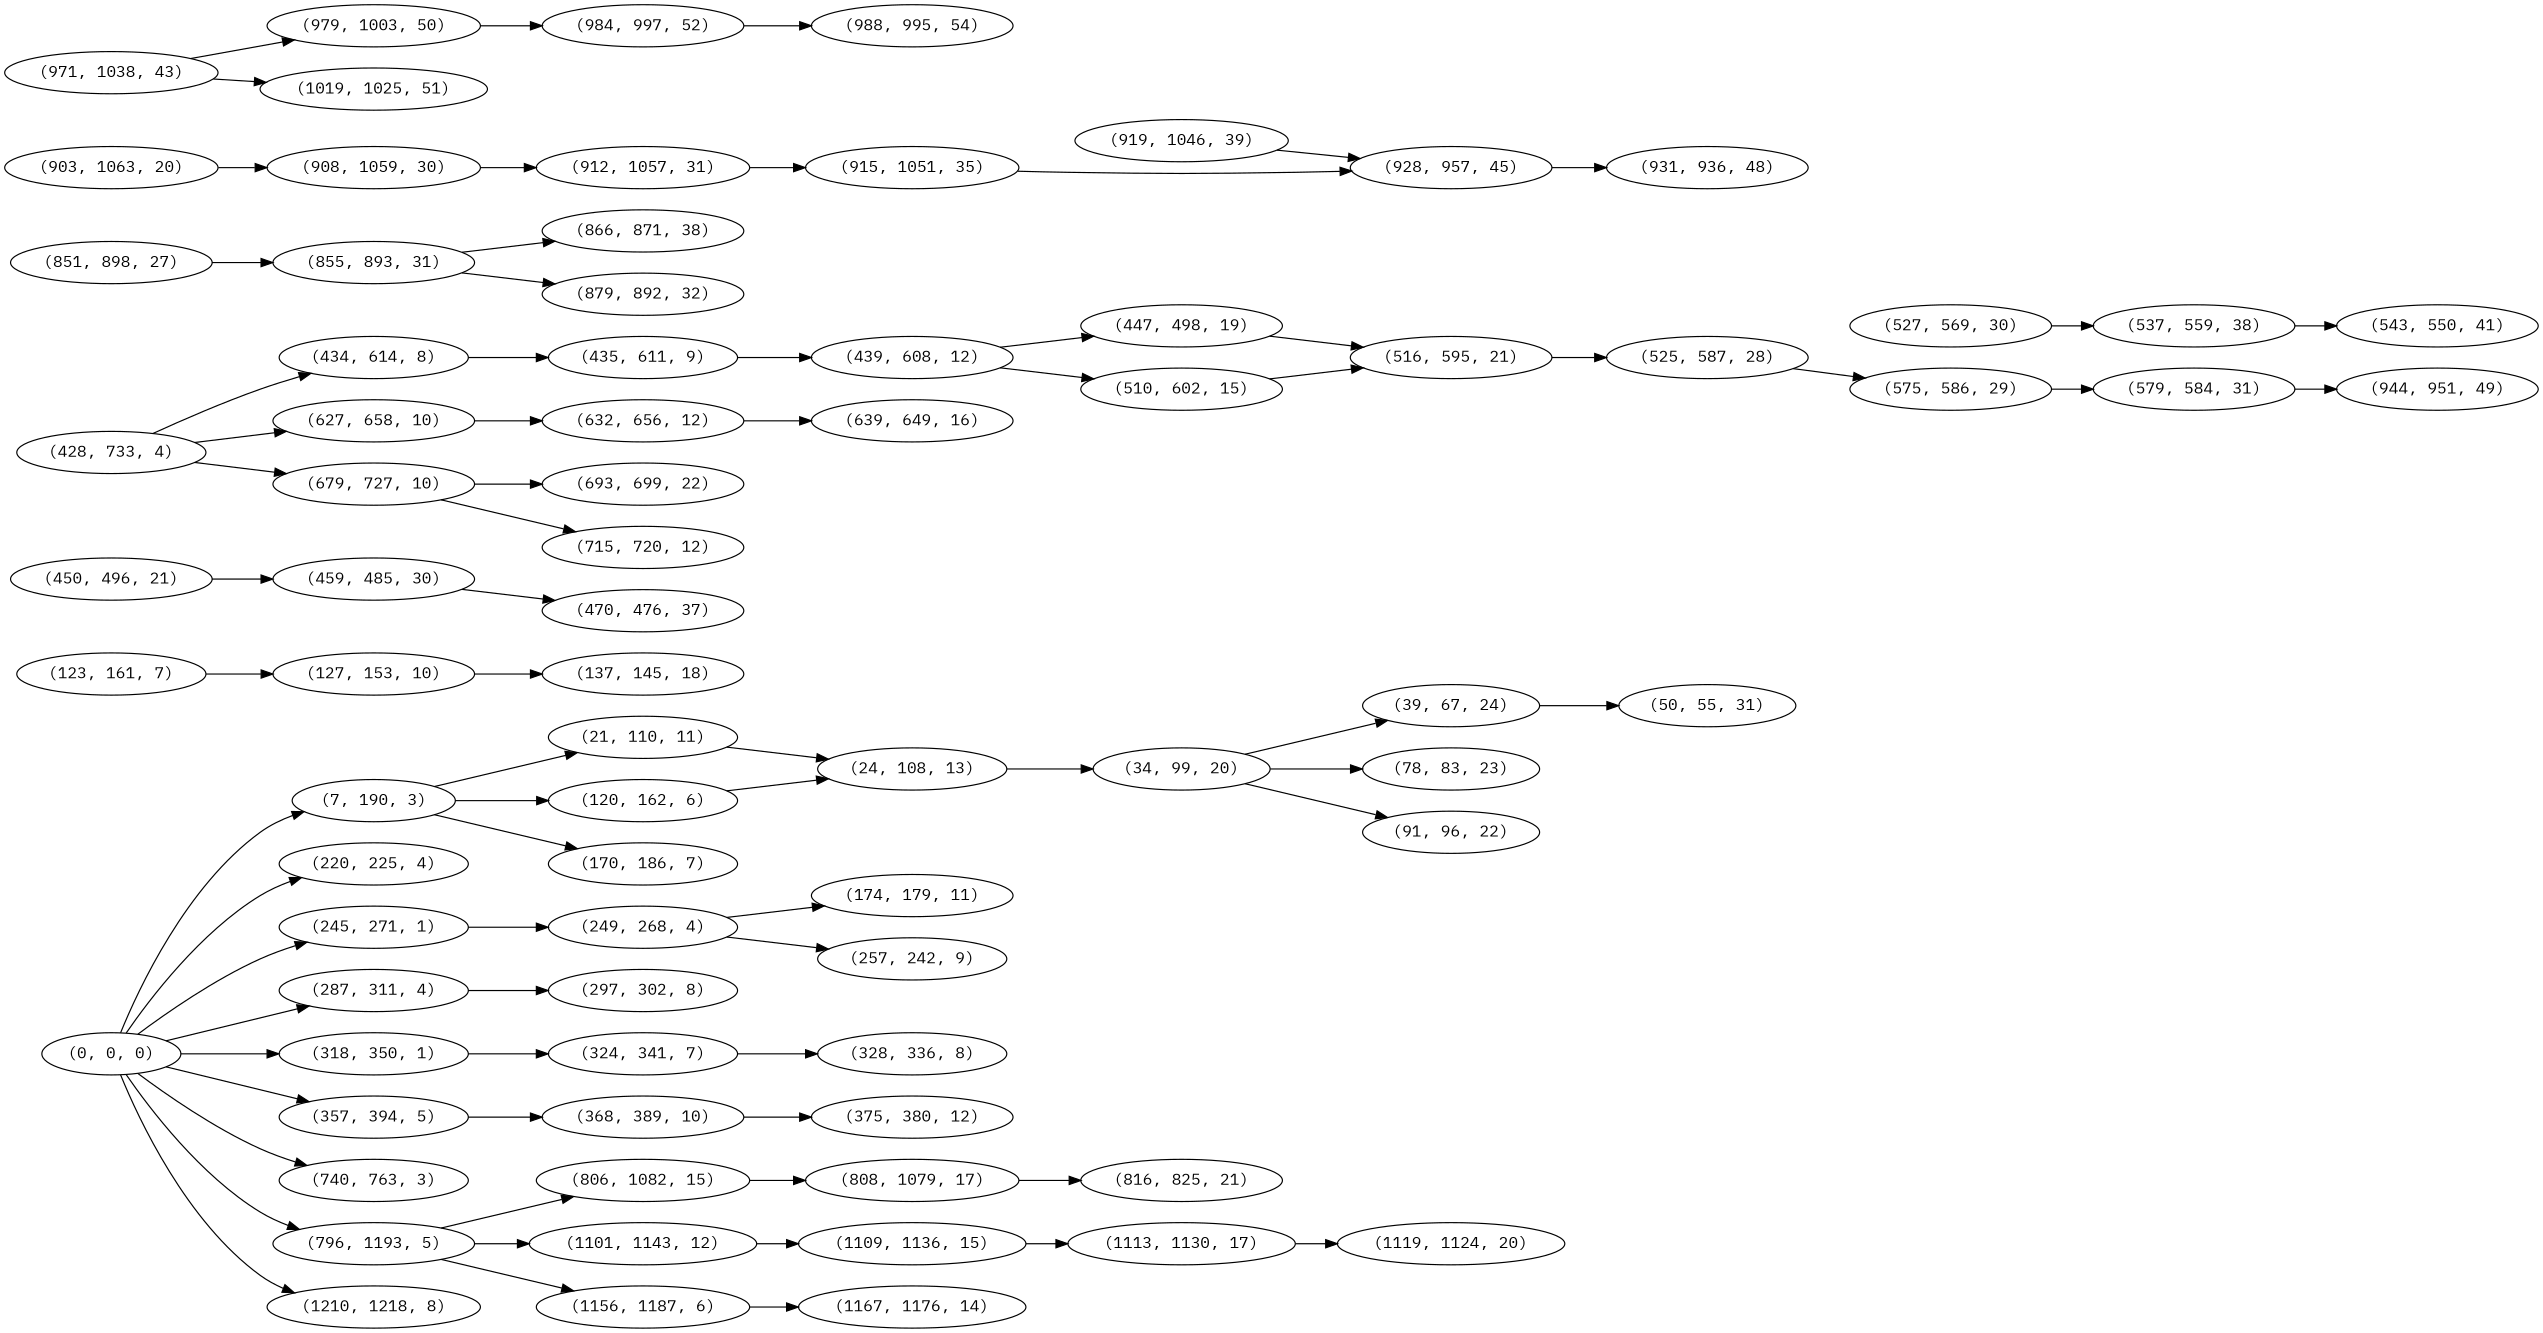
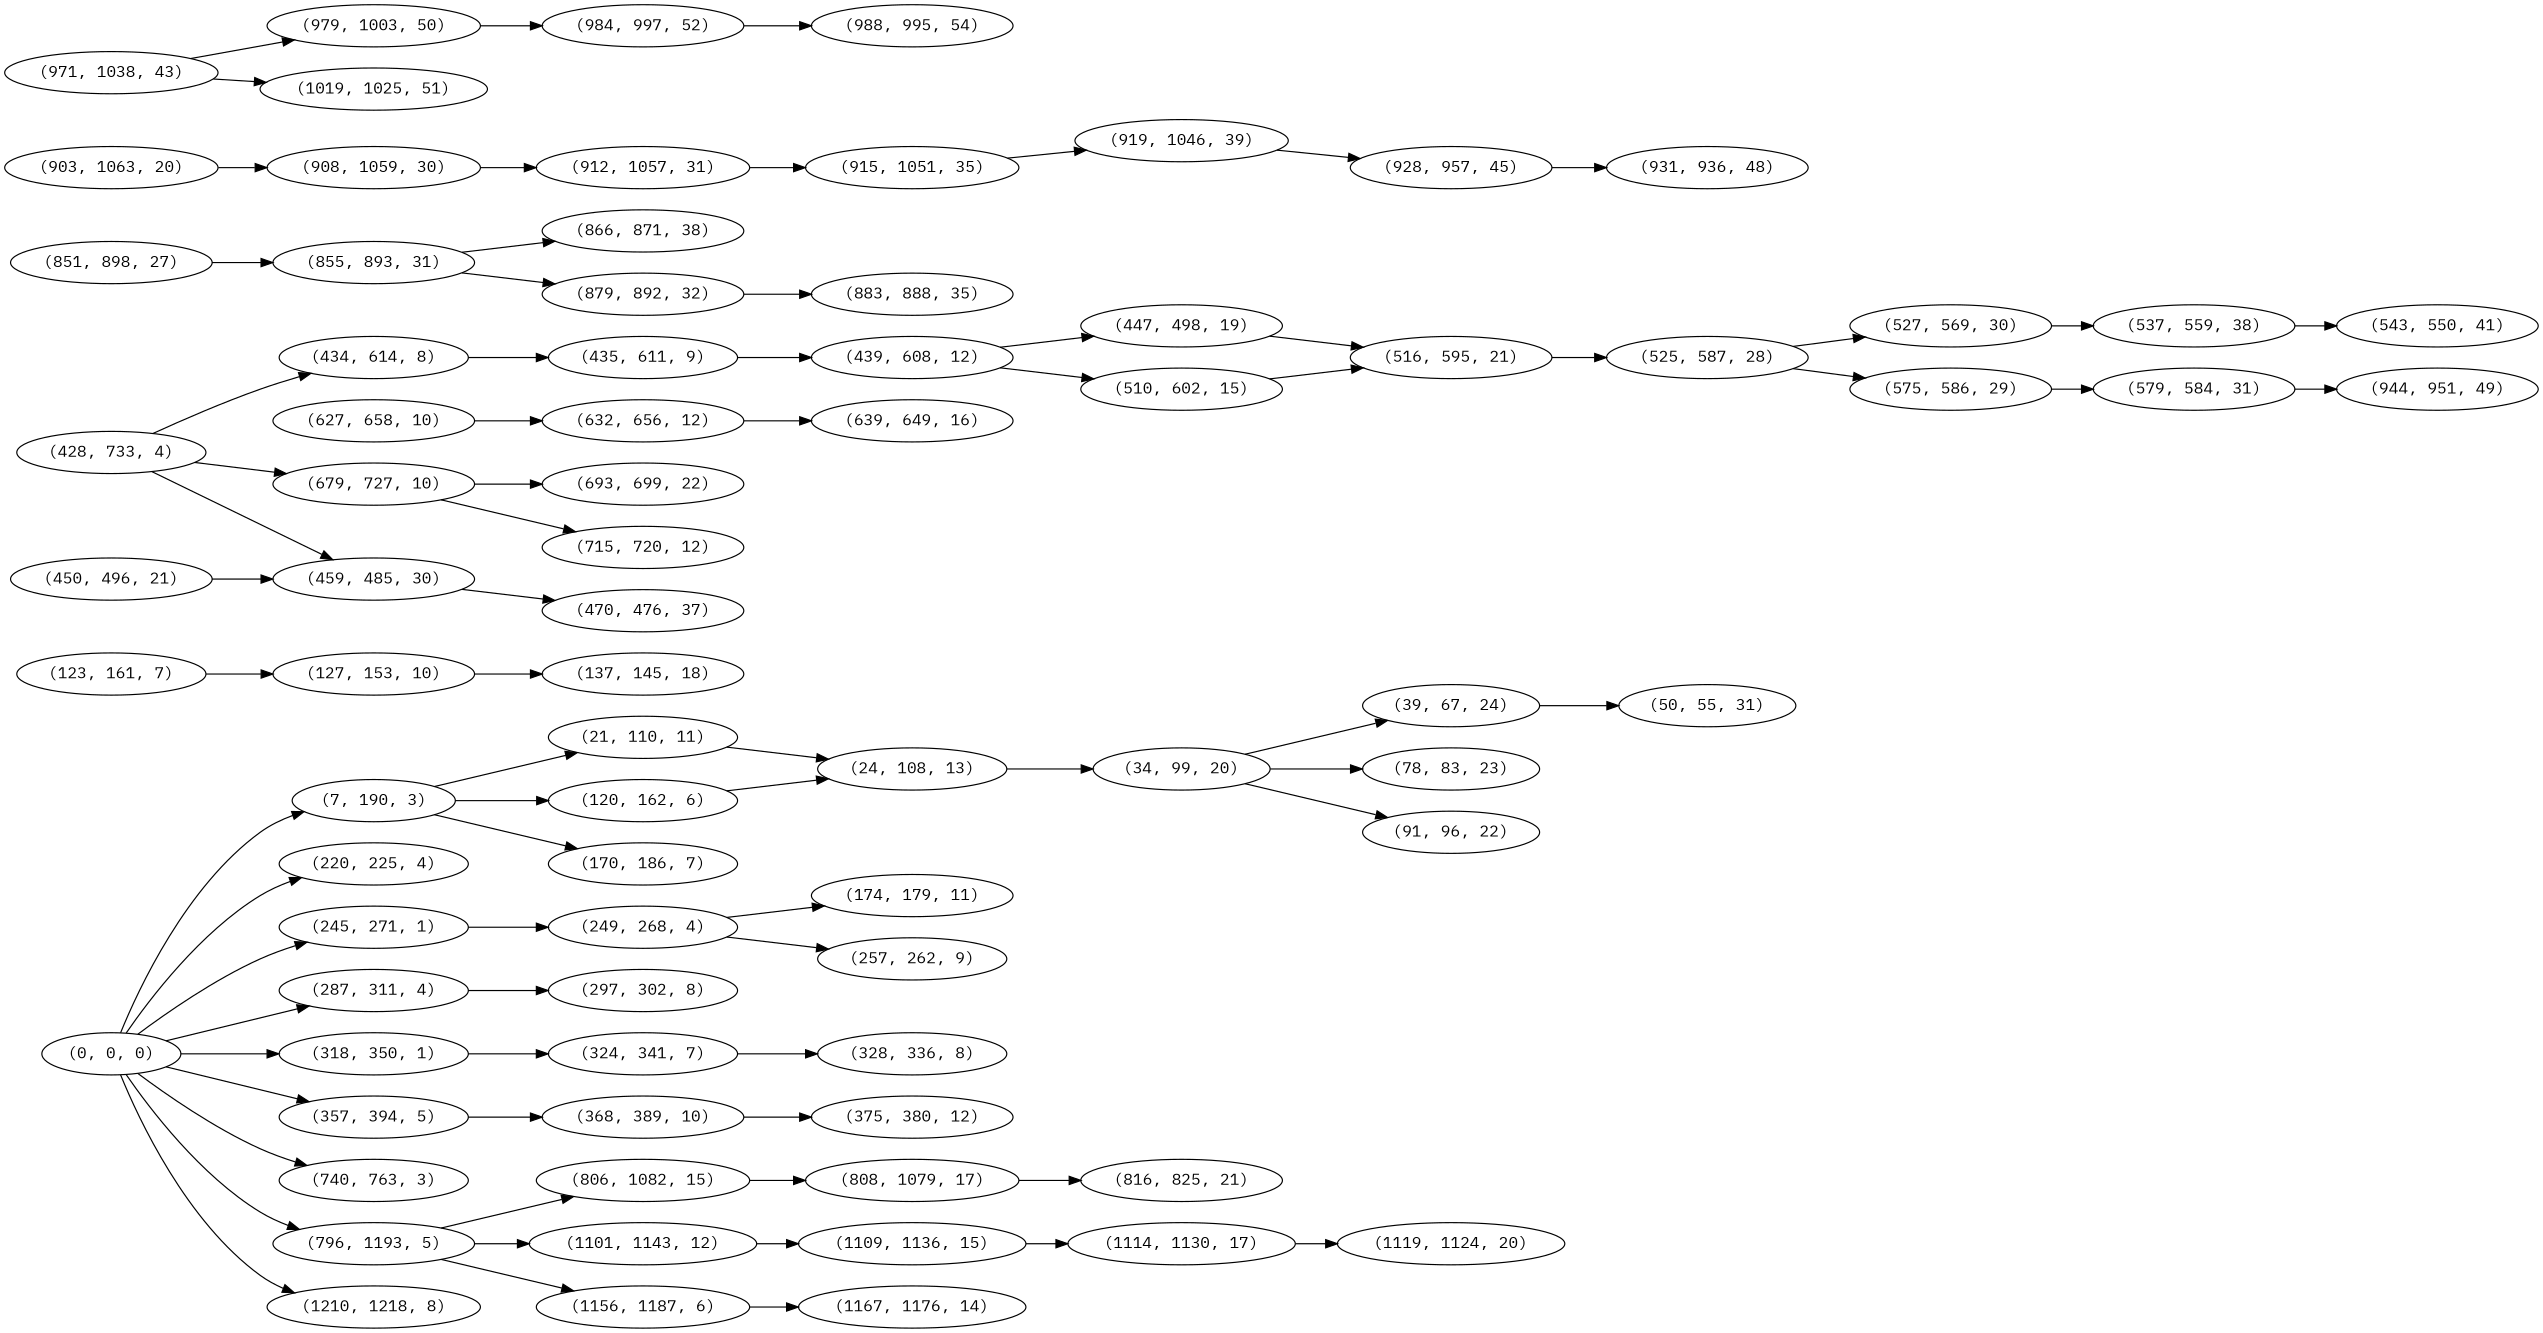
edge "(915, 1051, 35)" -> "(928, 957, 45)": now "(915, 1051, 35)" -> "(919, 1046, 39)"
node "(883, 888, 35)": added
edge "(525, 587, 28)" -> "(527, 569, 30)": added
edge "(428, 733, 4)" -> "(627, 658, 10)": now "(428, 733, 4)" -> "(459, 485, 30)"
node "(257, 242, 9)": label "(257, 242, 9)" -> "(257, 262, 9)"
node "(1113, 1130, 17)": label "(1113, 1130, 17)" -> "(1114, 1130, 17)"
